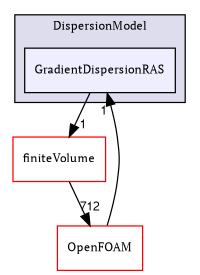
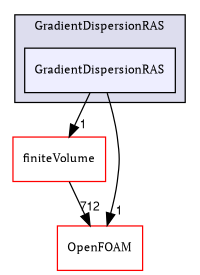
cluster "DispersionModel": label "DispersionModel" -> "GradientDispersionRAS"
edge "OpenFOAM" -> "GradientDispersionRAS": reversed
